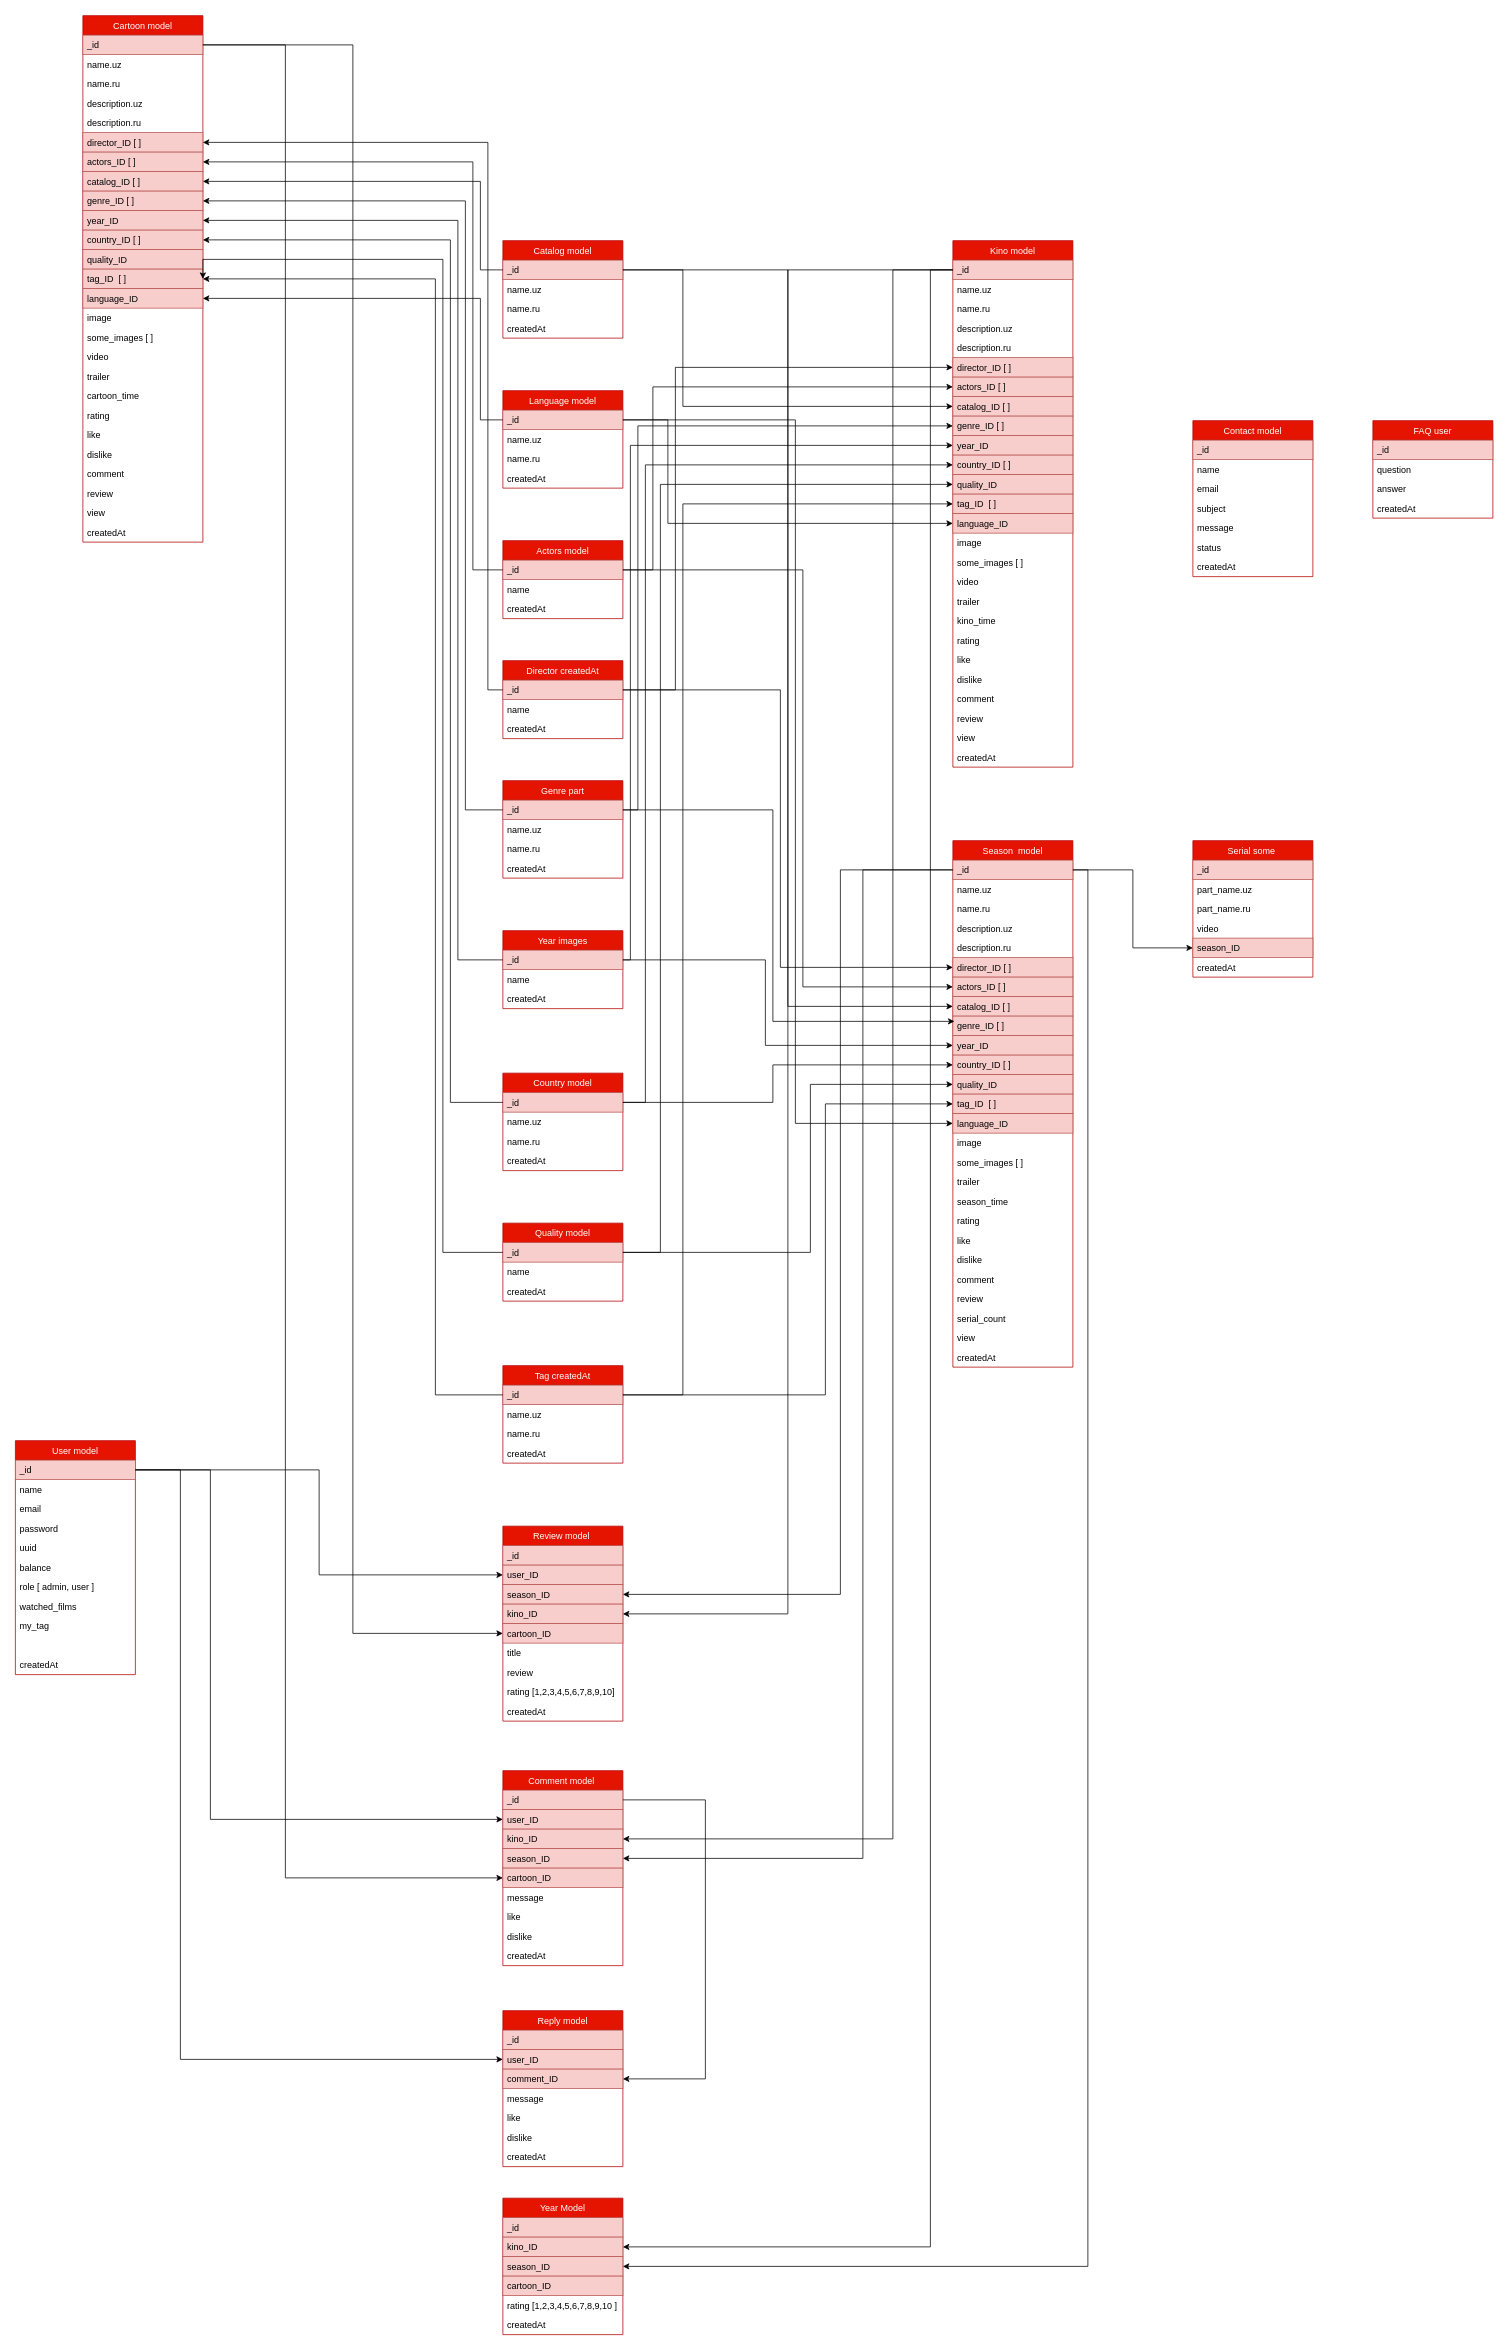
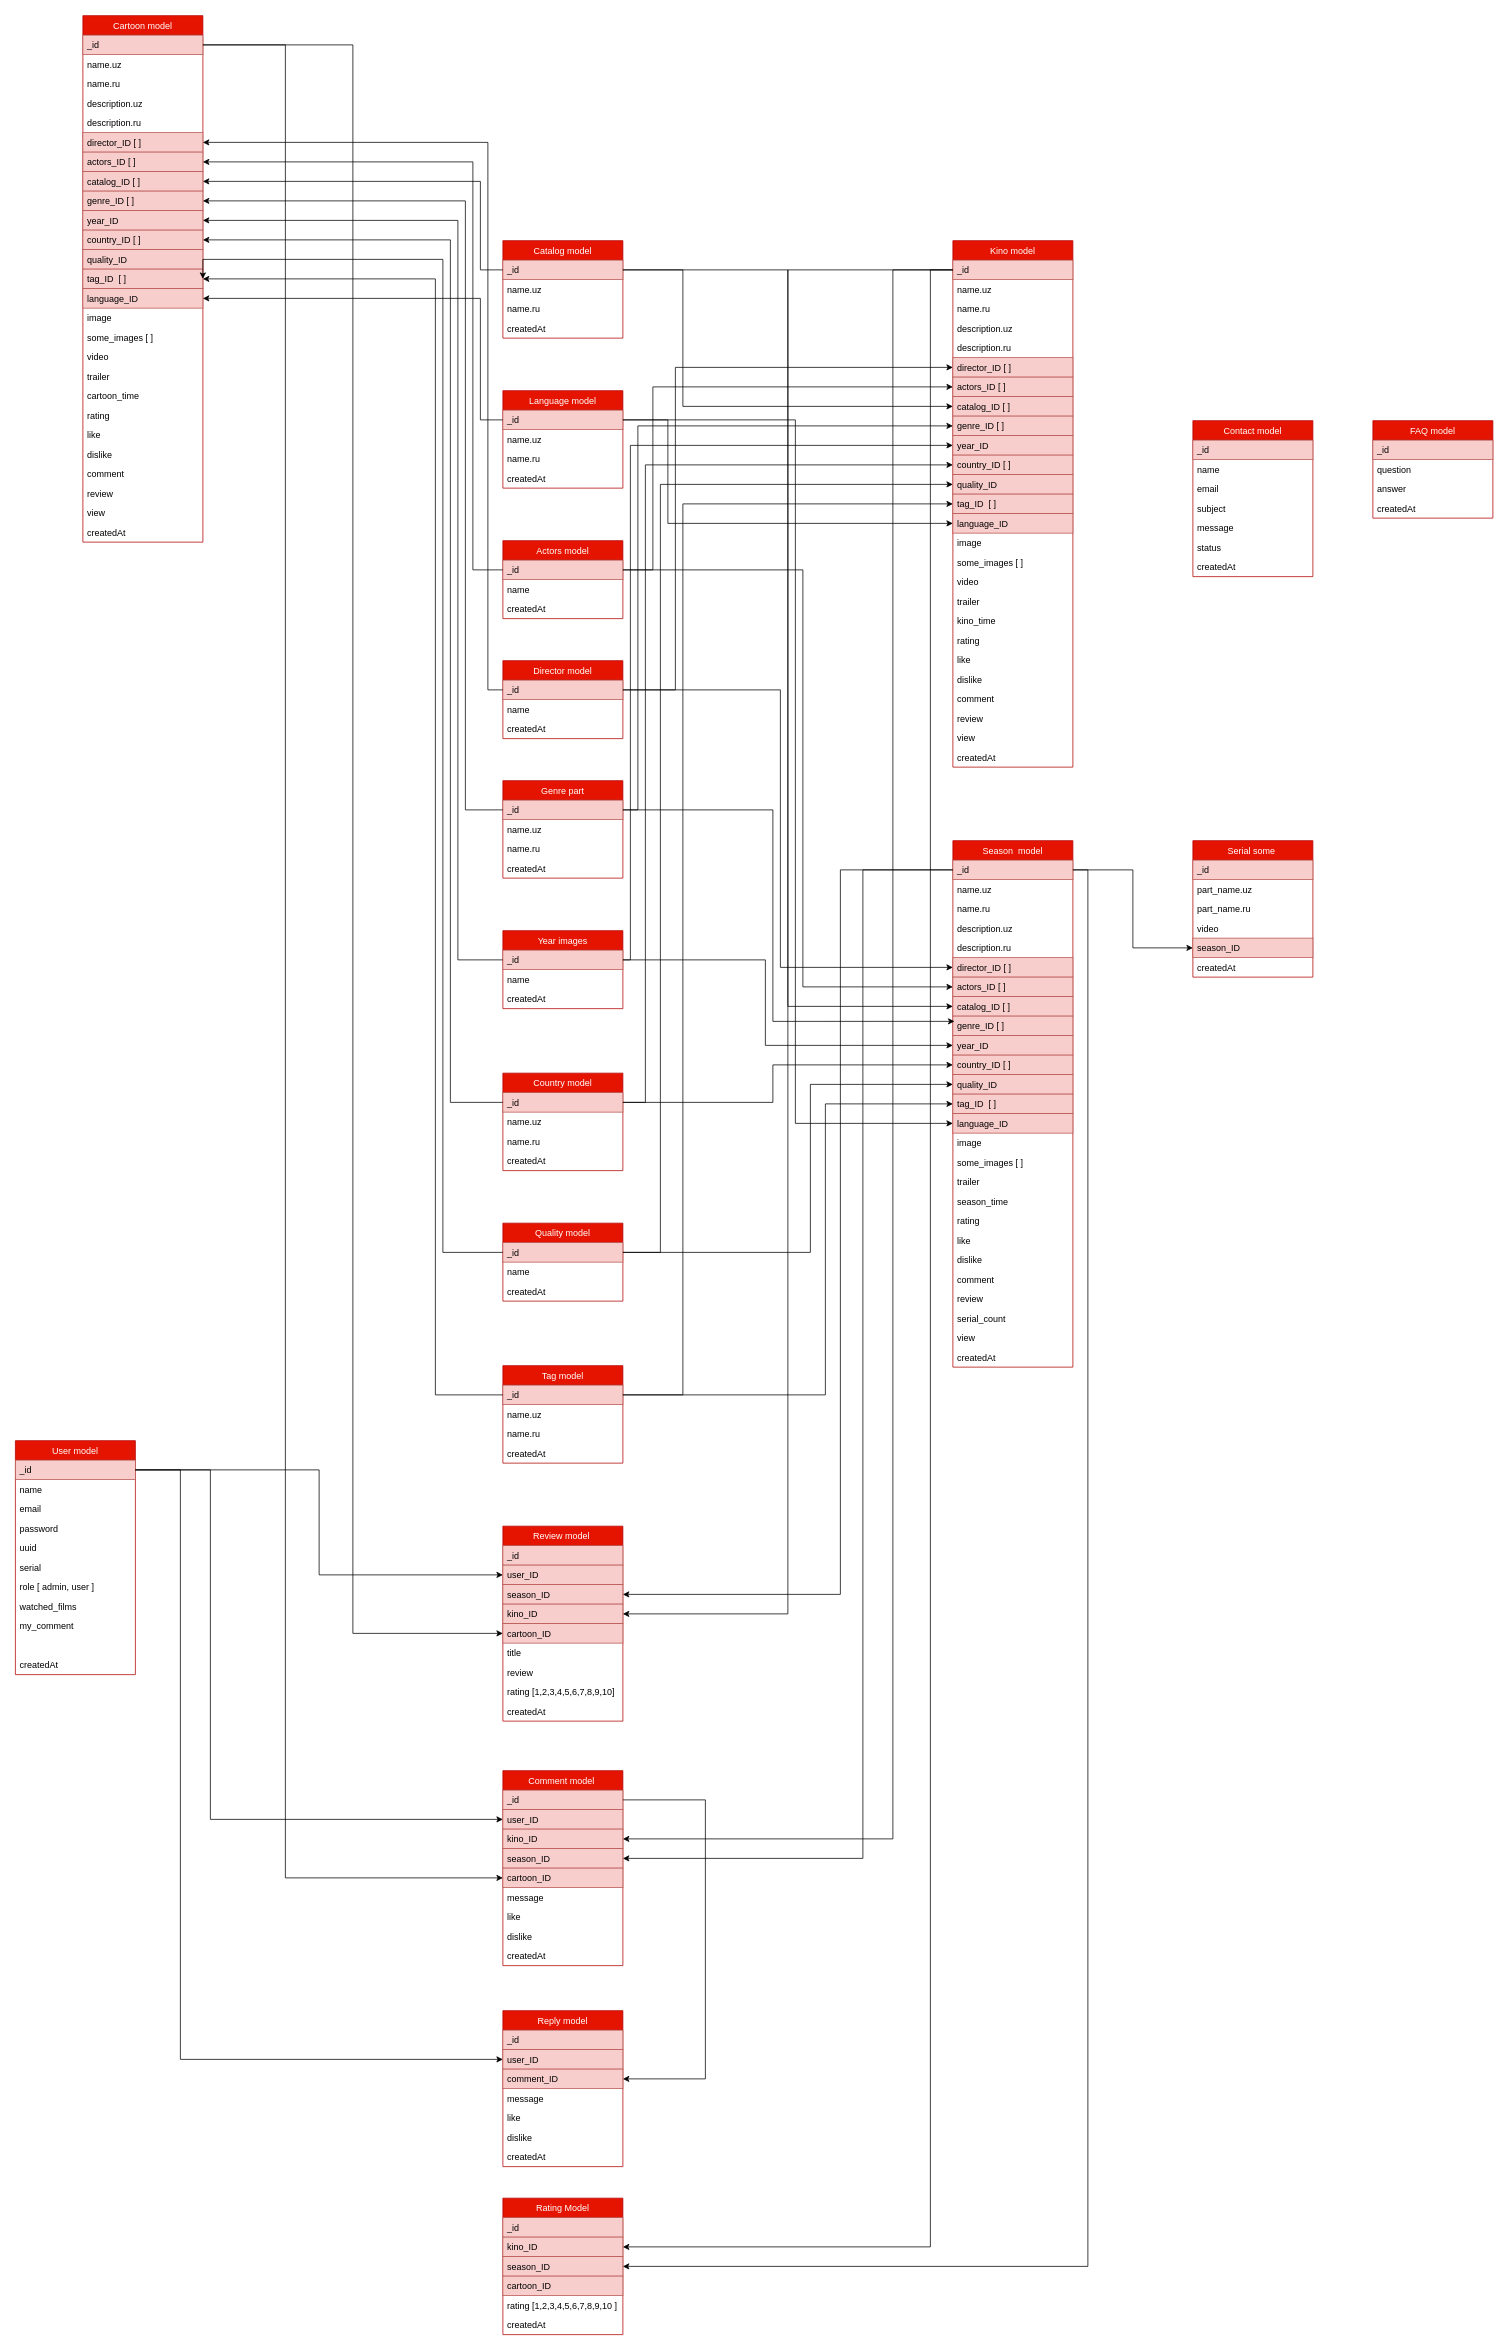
node "FAQ user": label "FAQ user" -> "FAQ model"
node "Director createdAt": label "Director createdAt" -> "Director model"
node "Tag createdAt": label "Tag createdAt" -> "Tag model"
node "balance": label "balance" -> "serial"
node "my_tag": label "my_tag" -> "my_comment"
node "Year Model": label "Year Model" -> "Rating Model"
